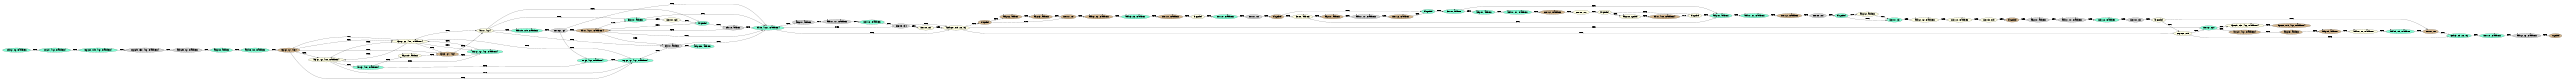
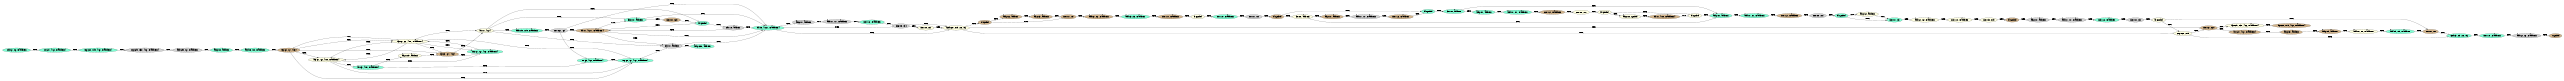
node "mov x0 , x20": fillcolor lightyellow -> tan
node "mov x2 , x20": fillcolor aquamarine -> tan
